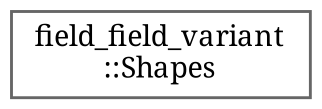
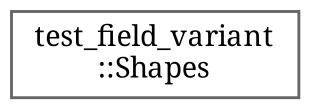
node "field_field_variant ::Shapes": label "field_field_variant ::Shapes" -> "test_field_variant ::Shapes"
